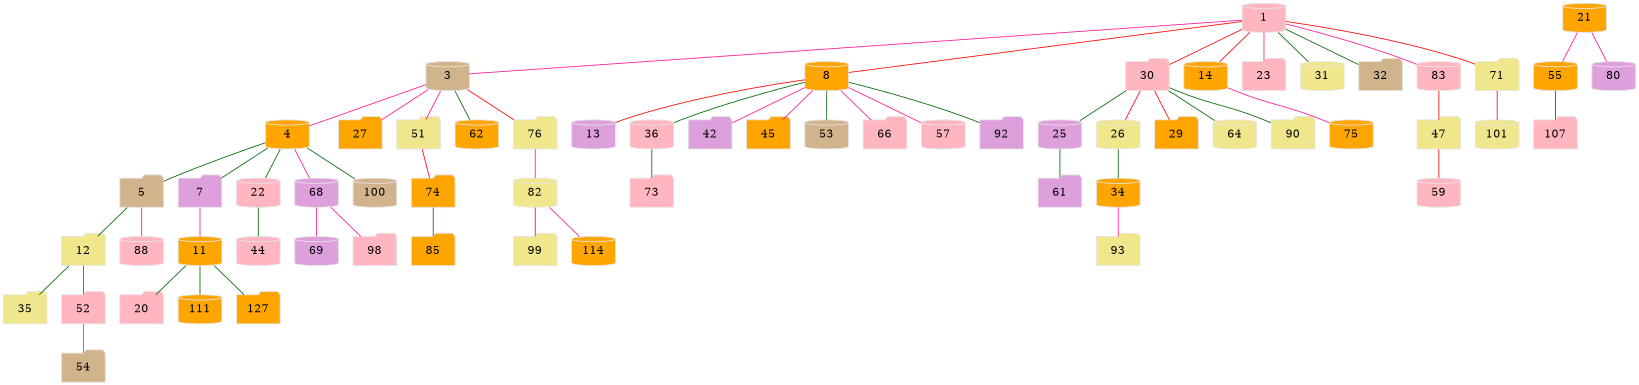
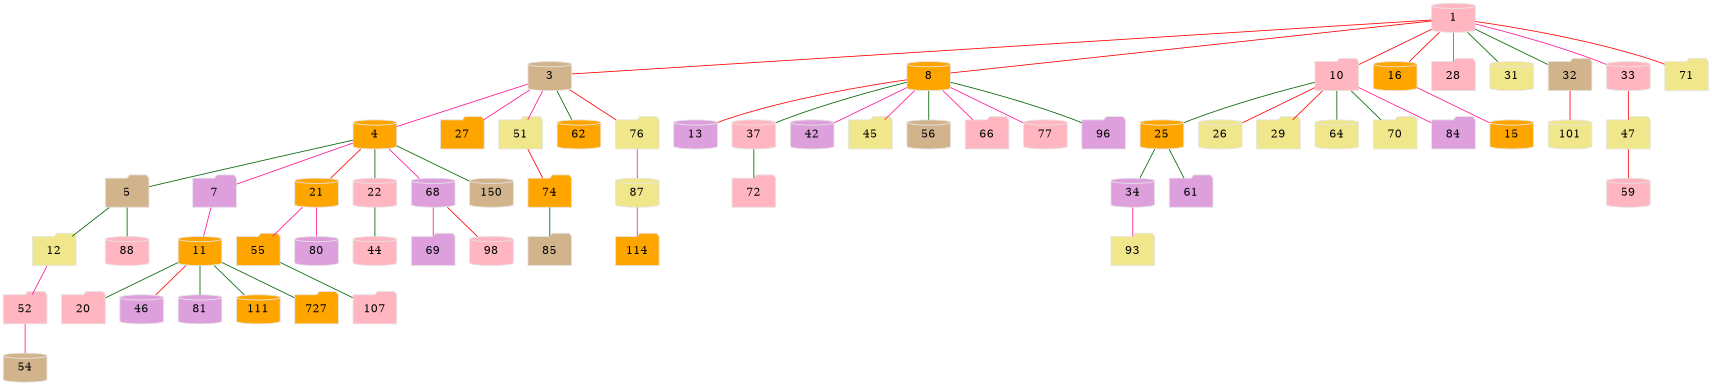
edge "1" -- "3": color deeppink -> red
node "30": label "30" -> "10"
node "14": label "14" -> "16"
node "23": label "23" -> "28"
node "83": label "83" -> "33"
node "55": shape cylinder -> folder
edge "71" -- "101": now "32" -- "101"
node "36": label "36" -> "37"
node "42": shape folder -> cylinder
node "45": fillcolor orange -> khaki
node "53": label "53" -> "56"
node "57": label "57" -> "77"
node "92": label "92" -> "96"
node "25": fillcolor plum -> orange
node "29": fillcolor orange -> khaki
node "90": label "90" -> "70"
node "75": label "75" -> "15"
node "84": added
edge "4" -- "7": color darkgreen -> deeppink
edge "4" -- "21": added
edge "26" -- "34": now "25" -- "34"
node "100": label "100" -> "150"
node "82": label "82" -> "87"
node "73": label "73" -> "72"
node "34": fillcolor orange -> plum
edge "5" -- "88": color deeppink -> darkgreen
edge "68" -- "98": color deeppink -> red
node "69": shape cylinder -> folder
node "98": shape folder -> cylinder
node "85": fillcolor orange -> tan
node "99": removed
node "114": shape cylinder -> folder
edge "12" -- "52": color red -> deeppink
node "35": removed
node "46": added
node "81": added
node "127": label "127" -> "727"
node "54": shape folder -> cylinder
